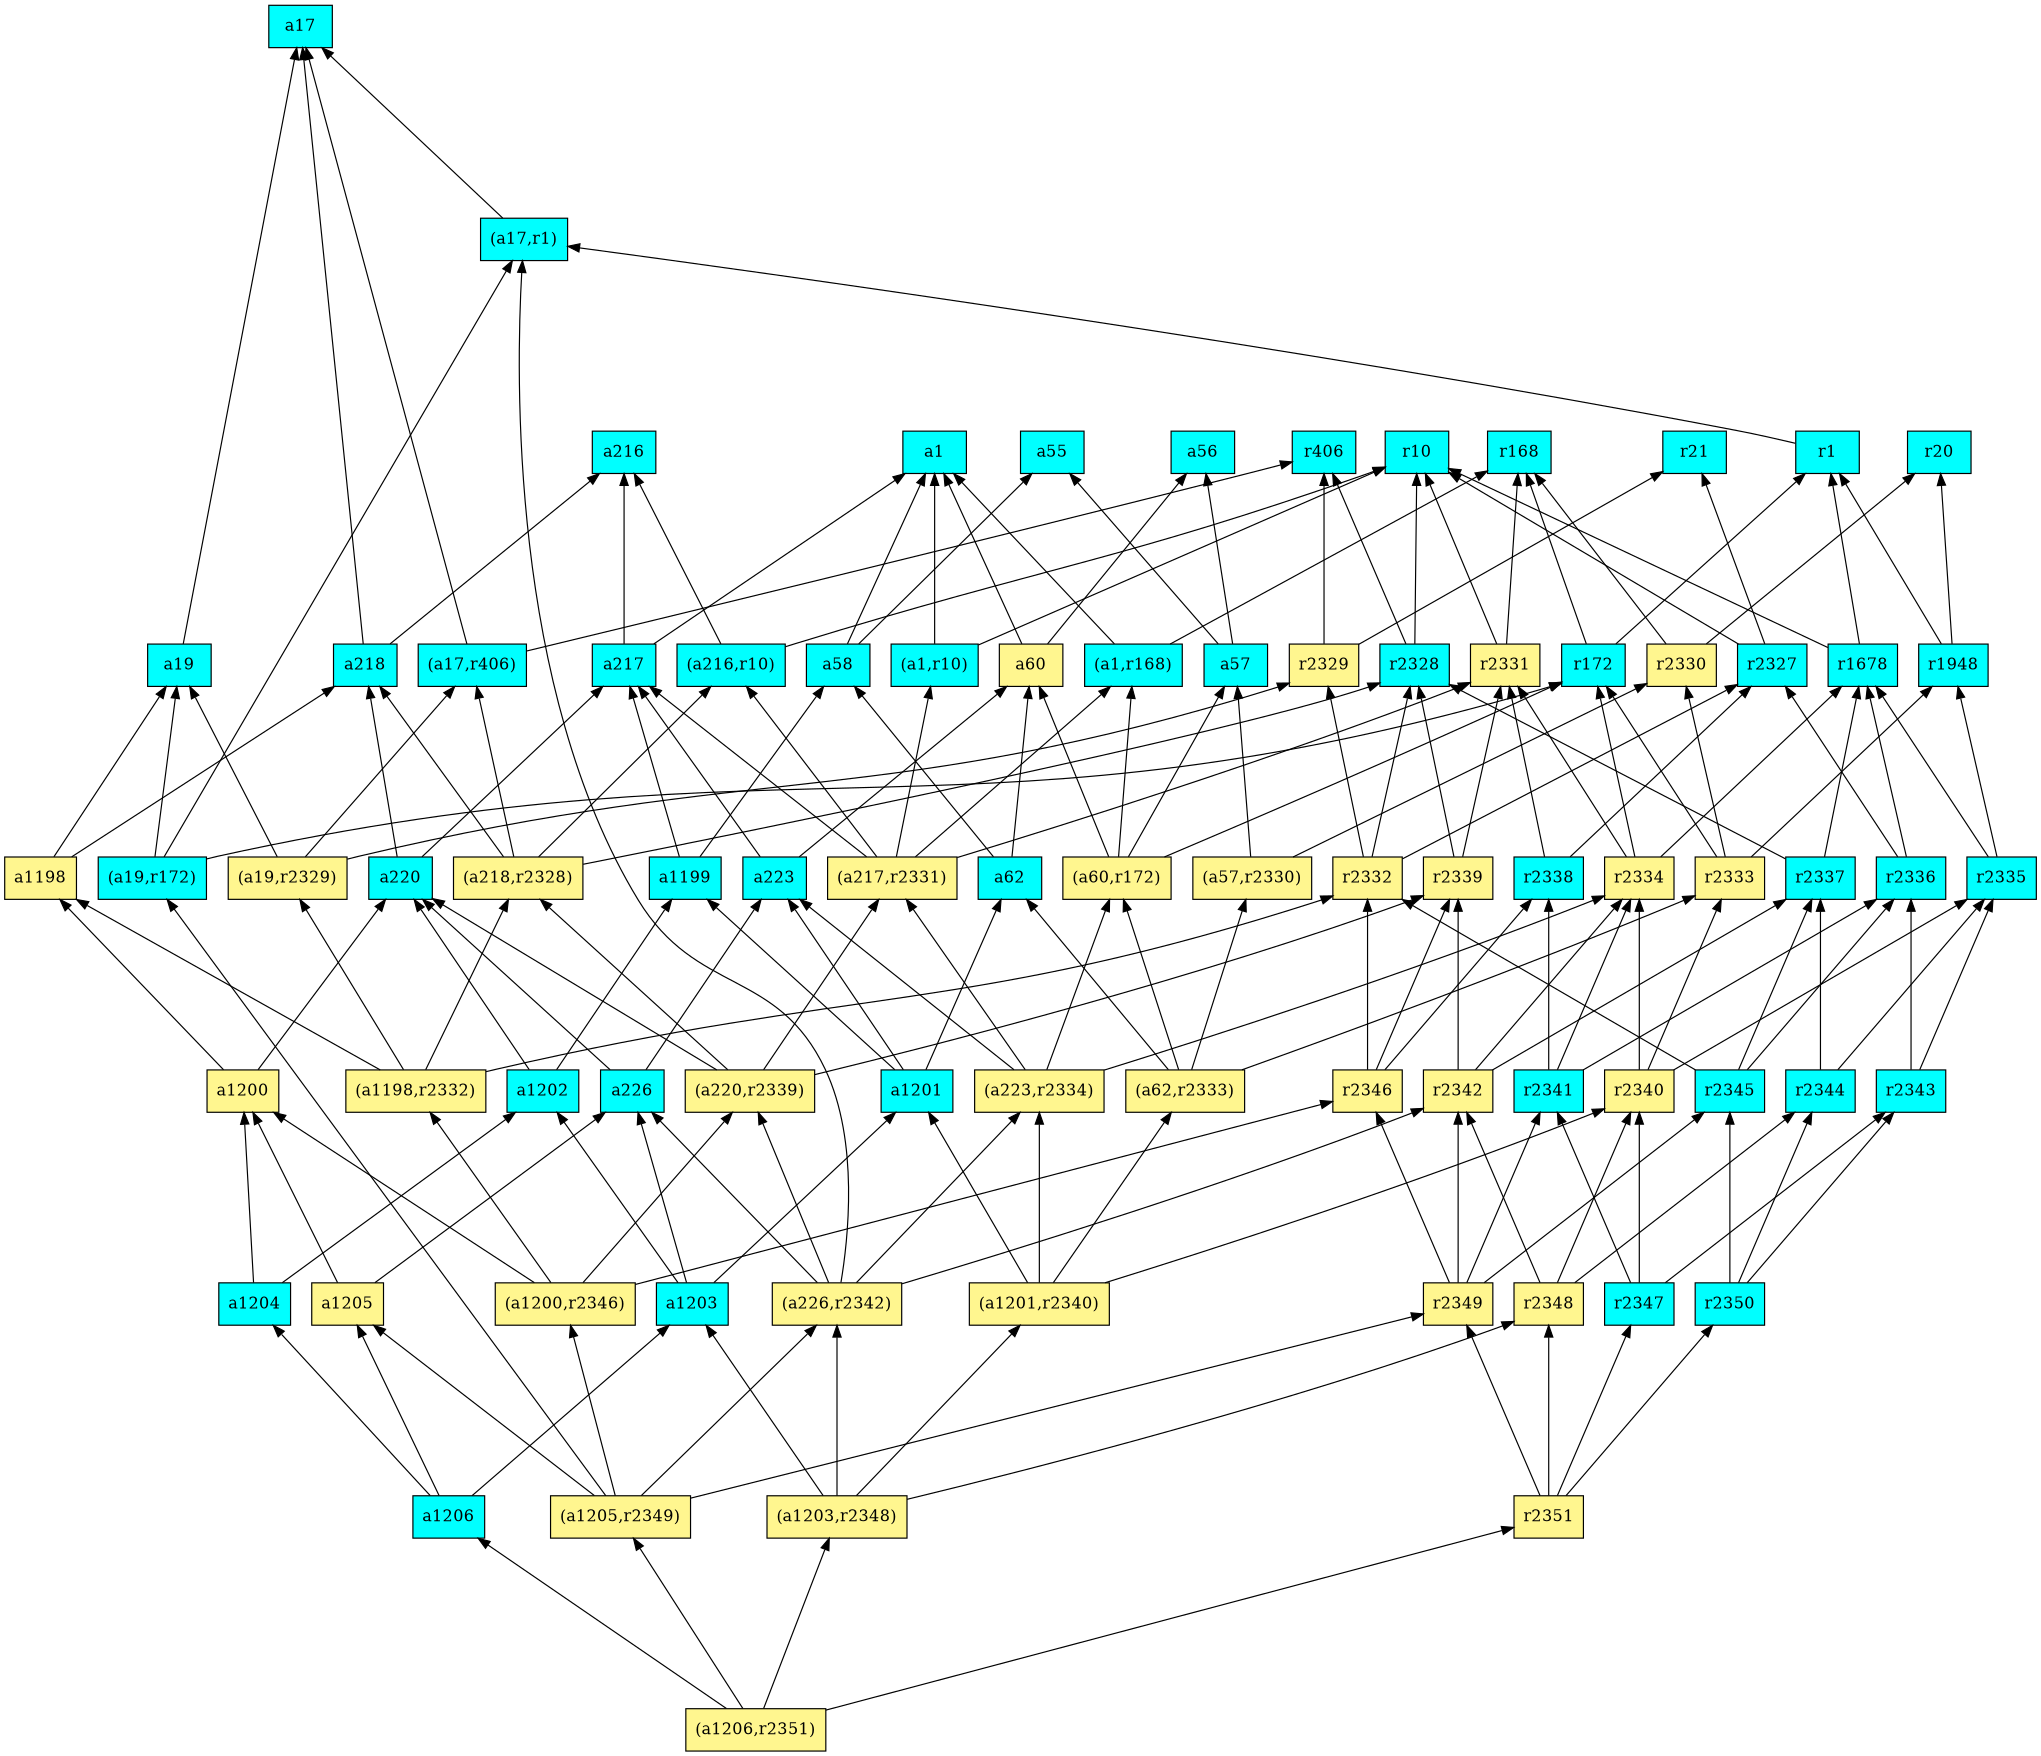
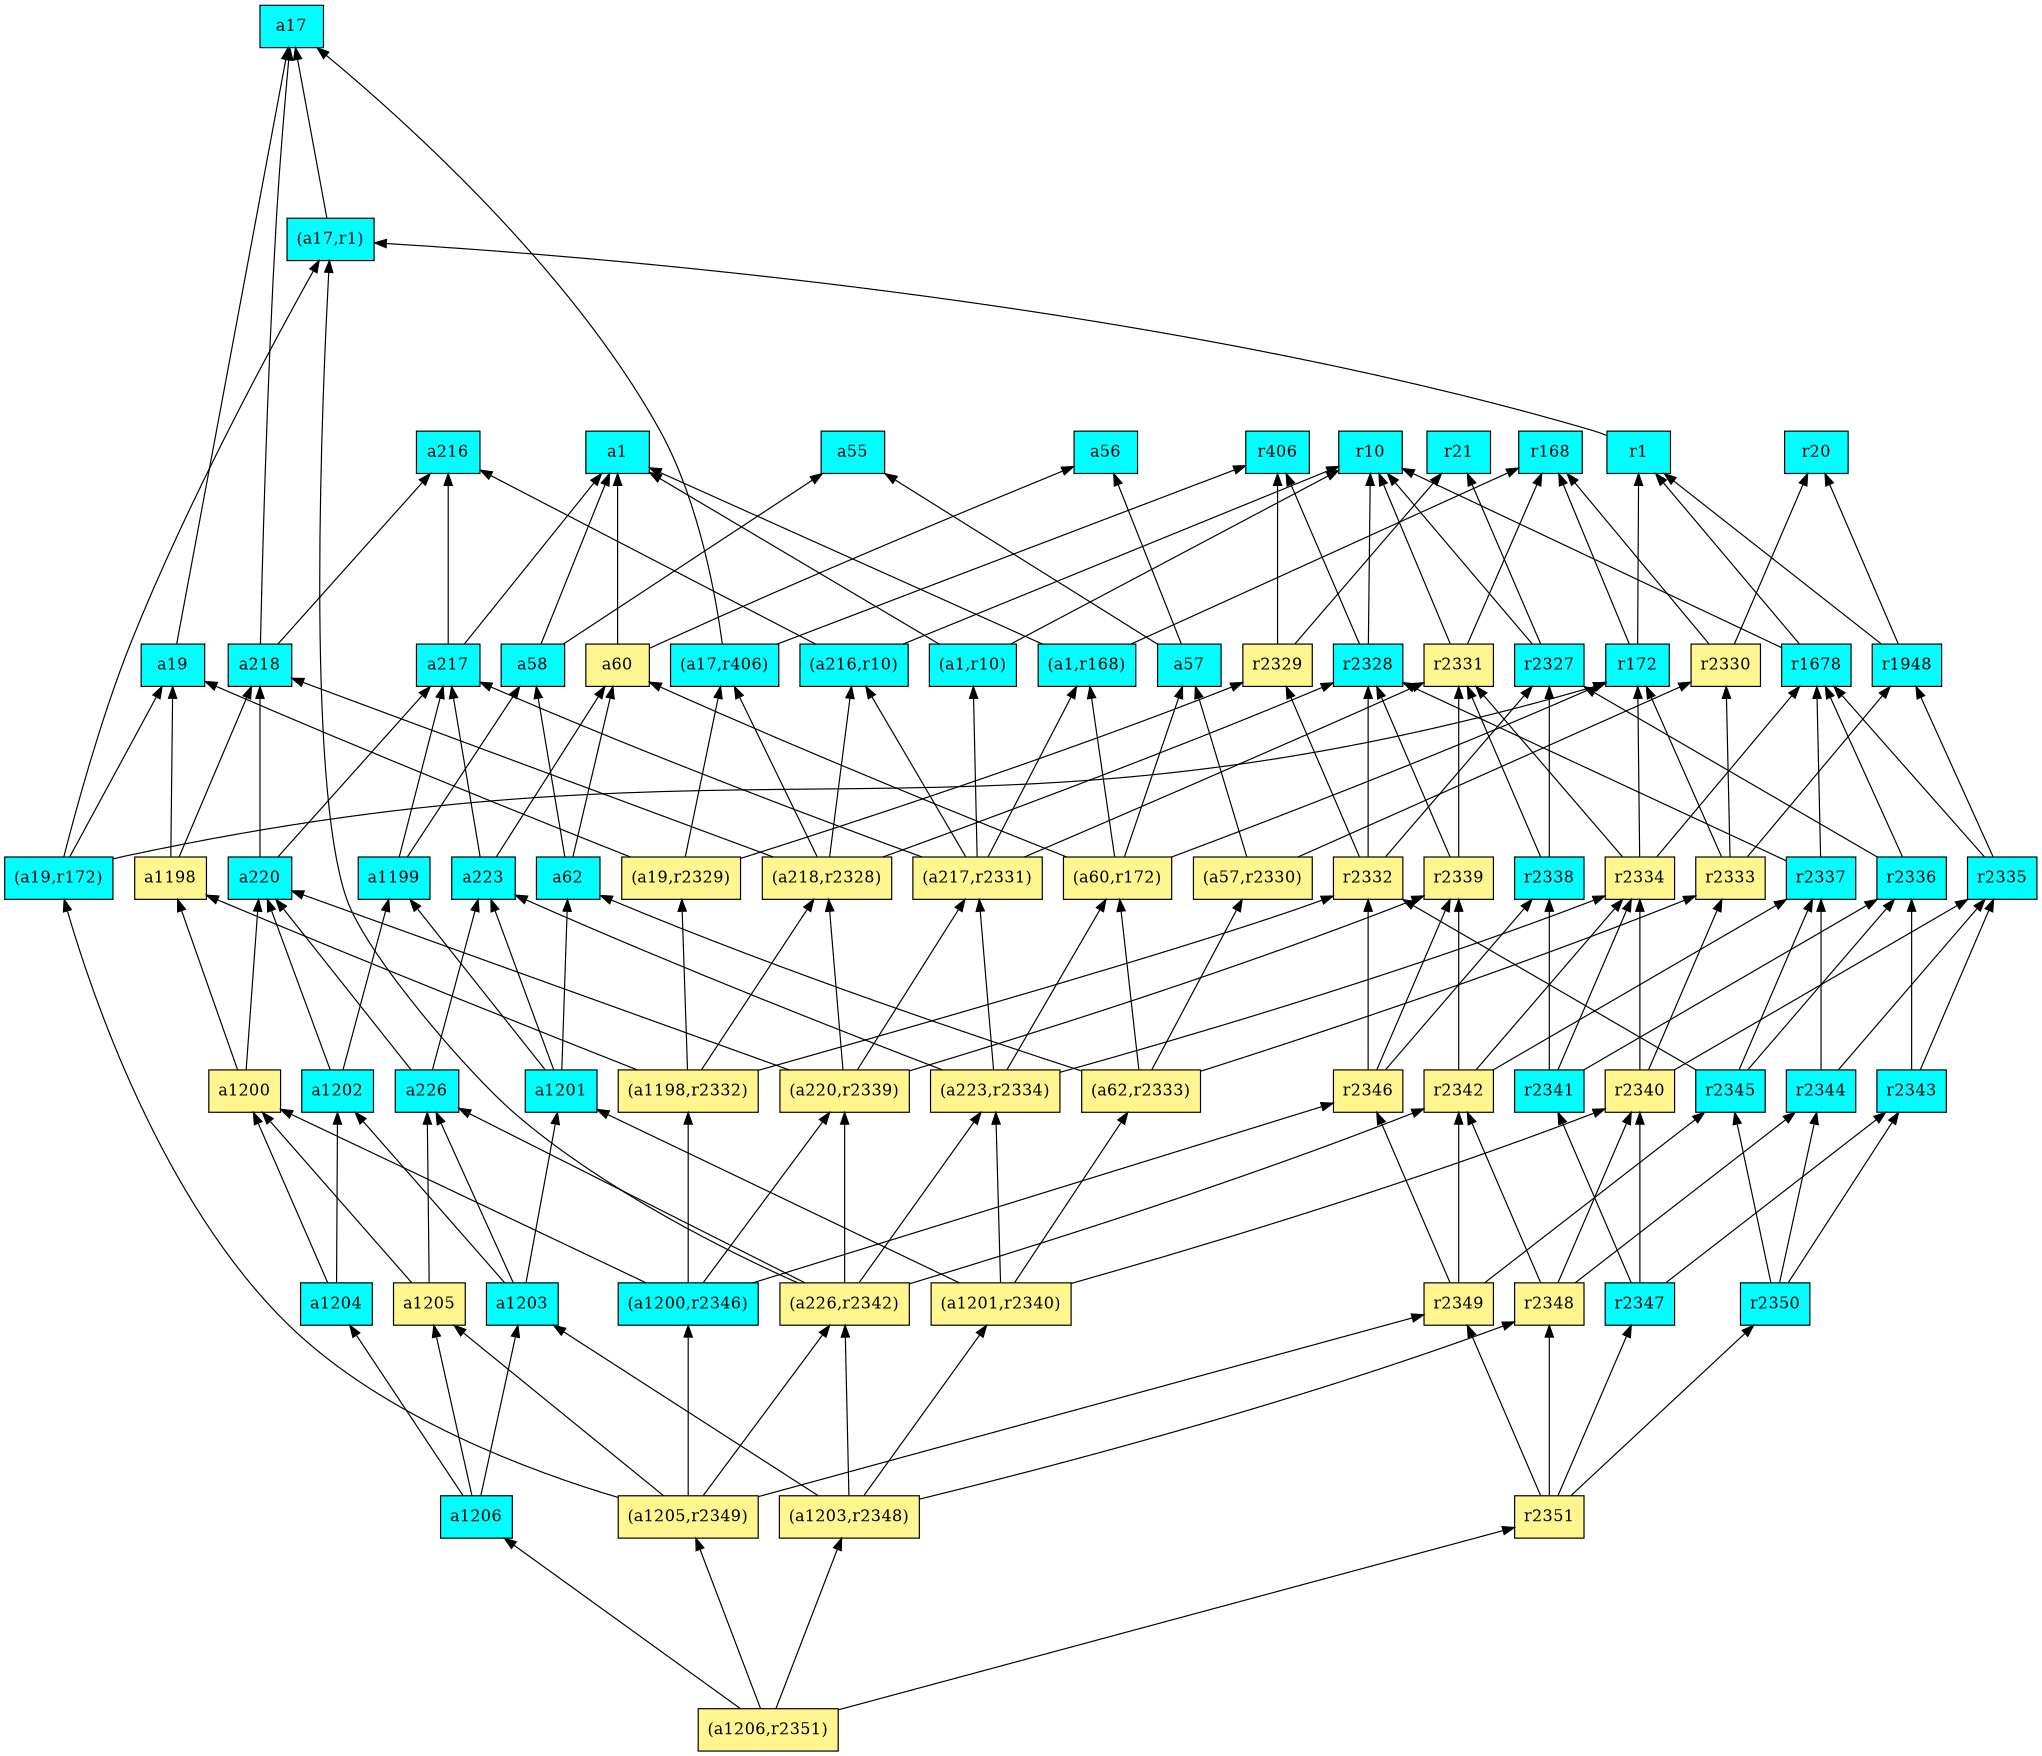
edge "r2349" -> "r2341": removed
node "(a1200,r2346)": fillcolor khaki1 -> cyan
